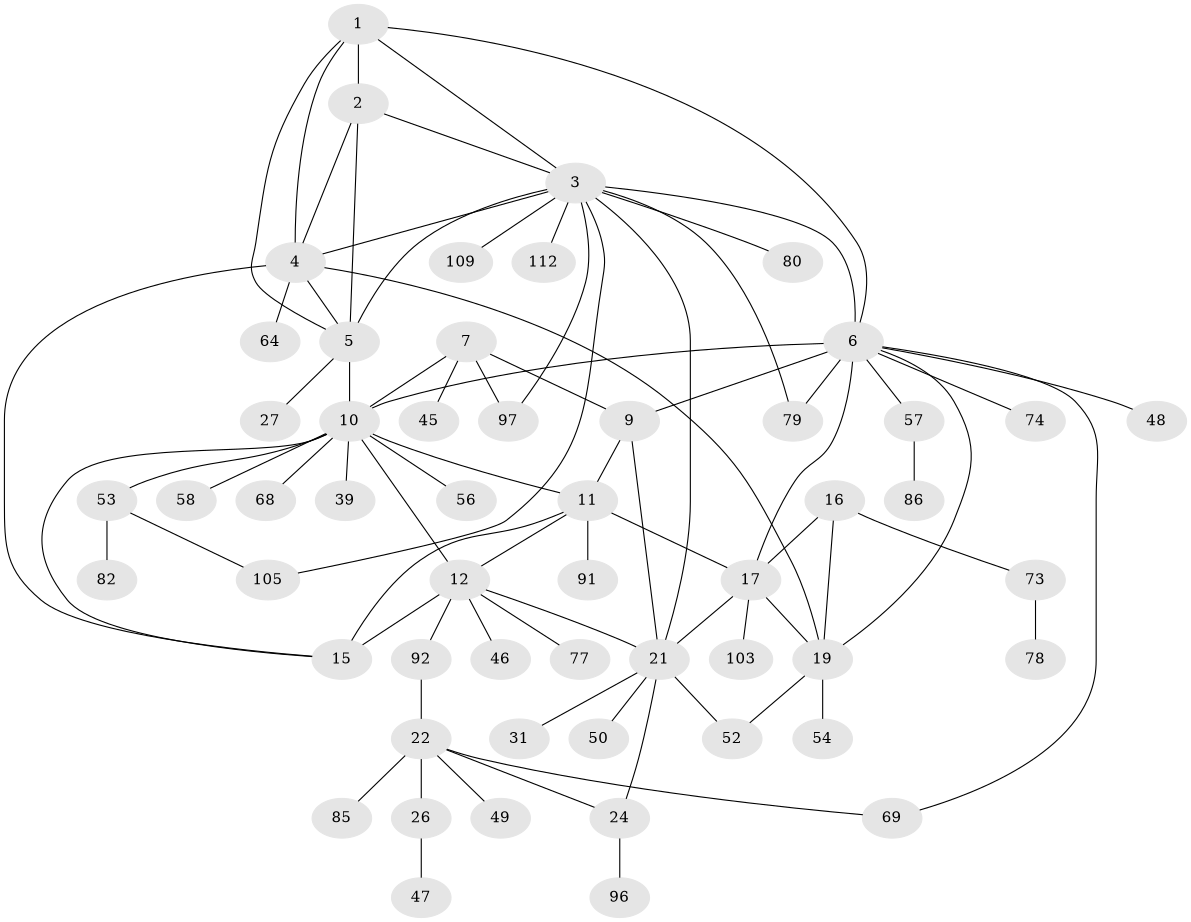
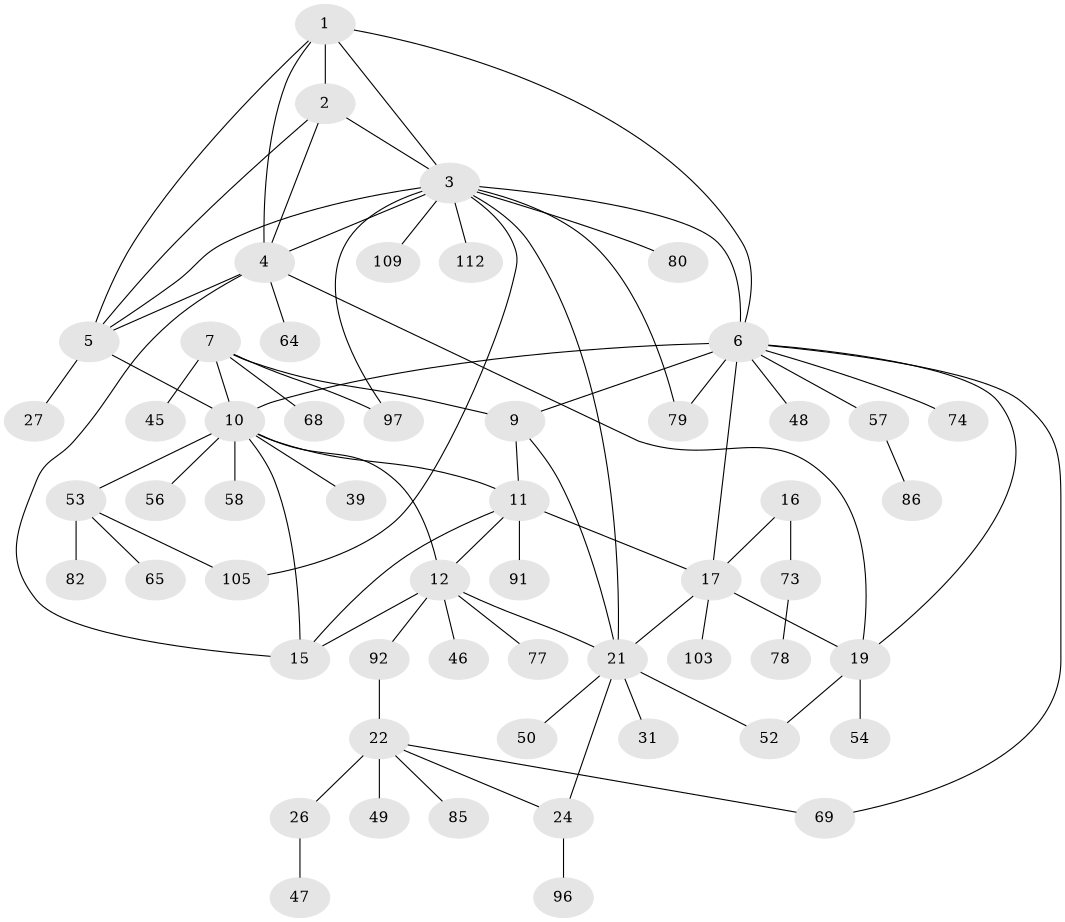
edge "10" -- "68": now "7" -- "68"
node "65": added
edge "16" -- "19": removed
